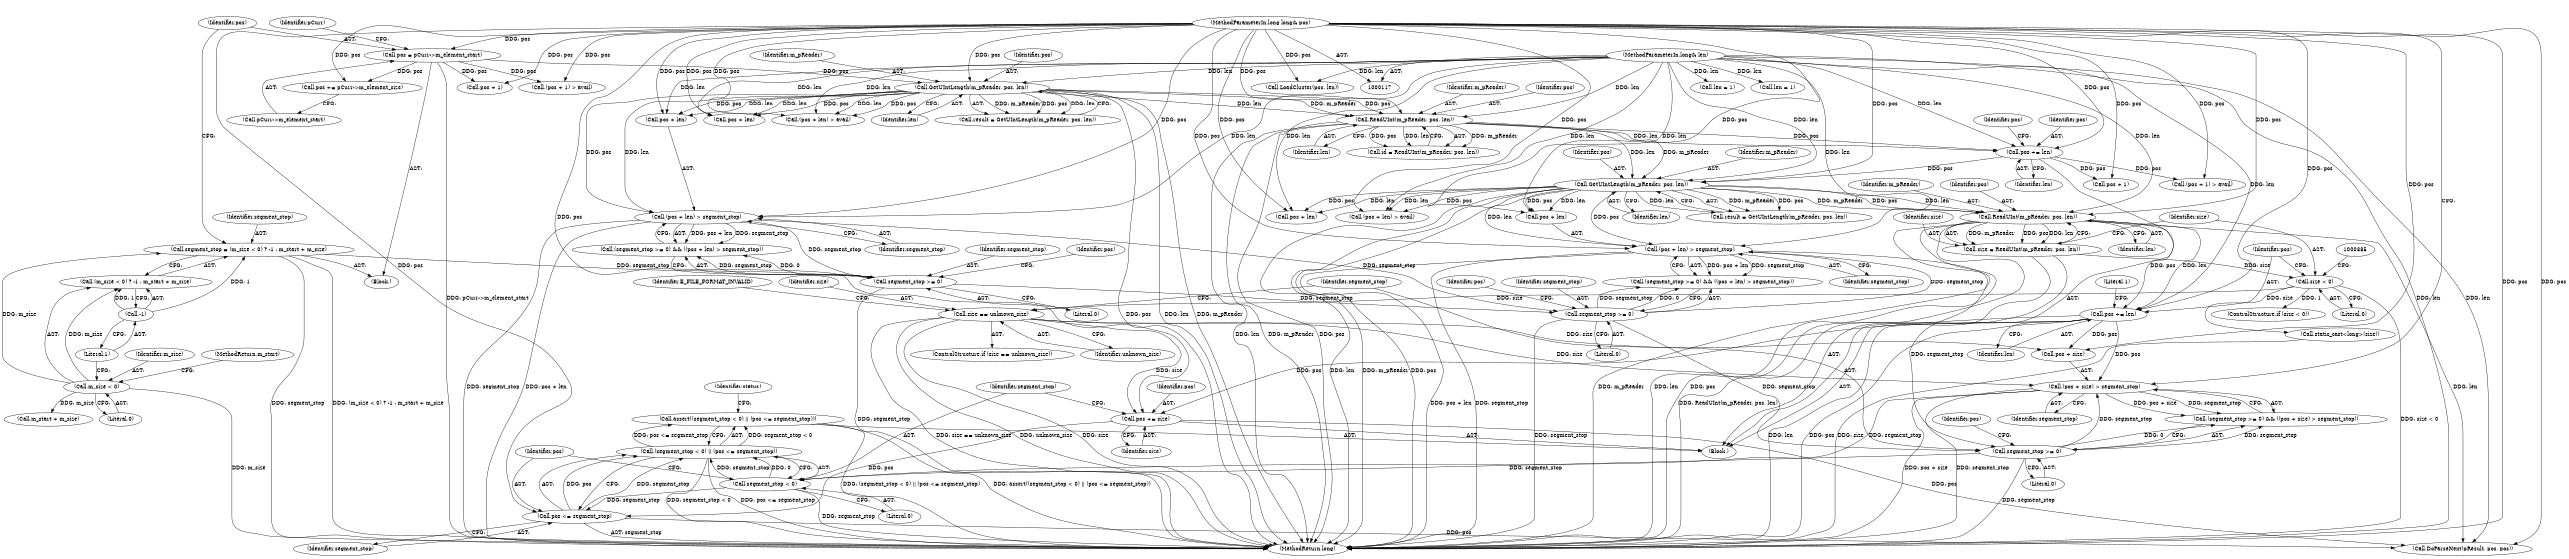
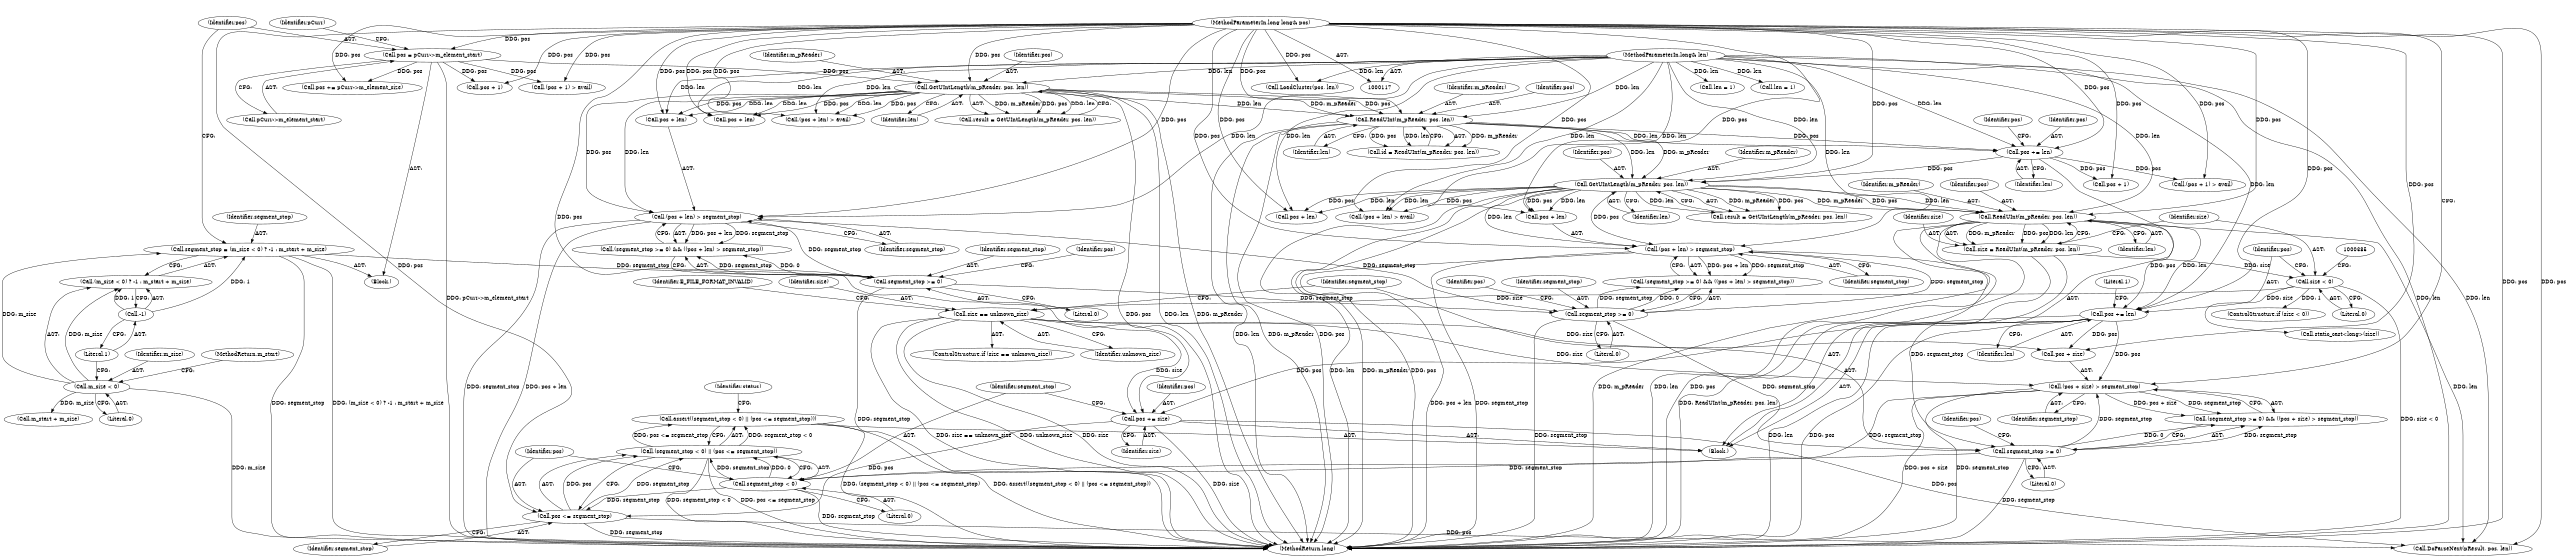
edge "(Call,pos += pCurr->m_element_size)" -> "(Call,pCurr->m_element_start)": now "(Call,pos = pCurr->m_element_start)" -> "(Call,pCurr->m_element_start)"
edge "(Call,static_cast<long>(size))" -> "(MethodReturn,long)": now "(Call,pos += size)" -> "(MethodReturn,long)"
edge "(Call,pos <= segment_stop)" -> "(MethodReturn,long)": label "AST: segment_stop" -> "DDG: segment_stop"
node "(Call,DoParseNext(pResult, pos, pos))": label "(Call,DoParseNext(pResult, pos, pos))" -> "(Call,DoParseNext(pResult, pos, len))"
